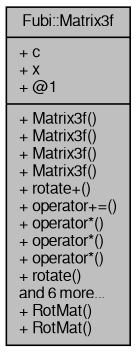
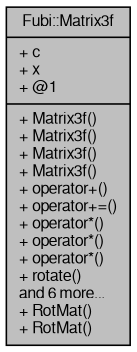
node "Fubi::Matrix3f": text "+ rotate+()" -> "+ operator+()"
